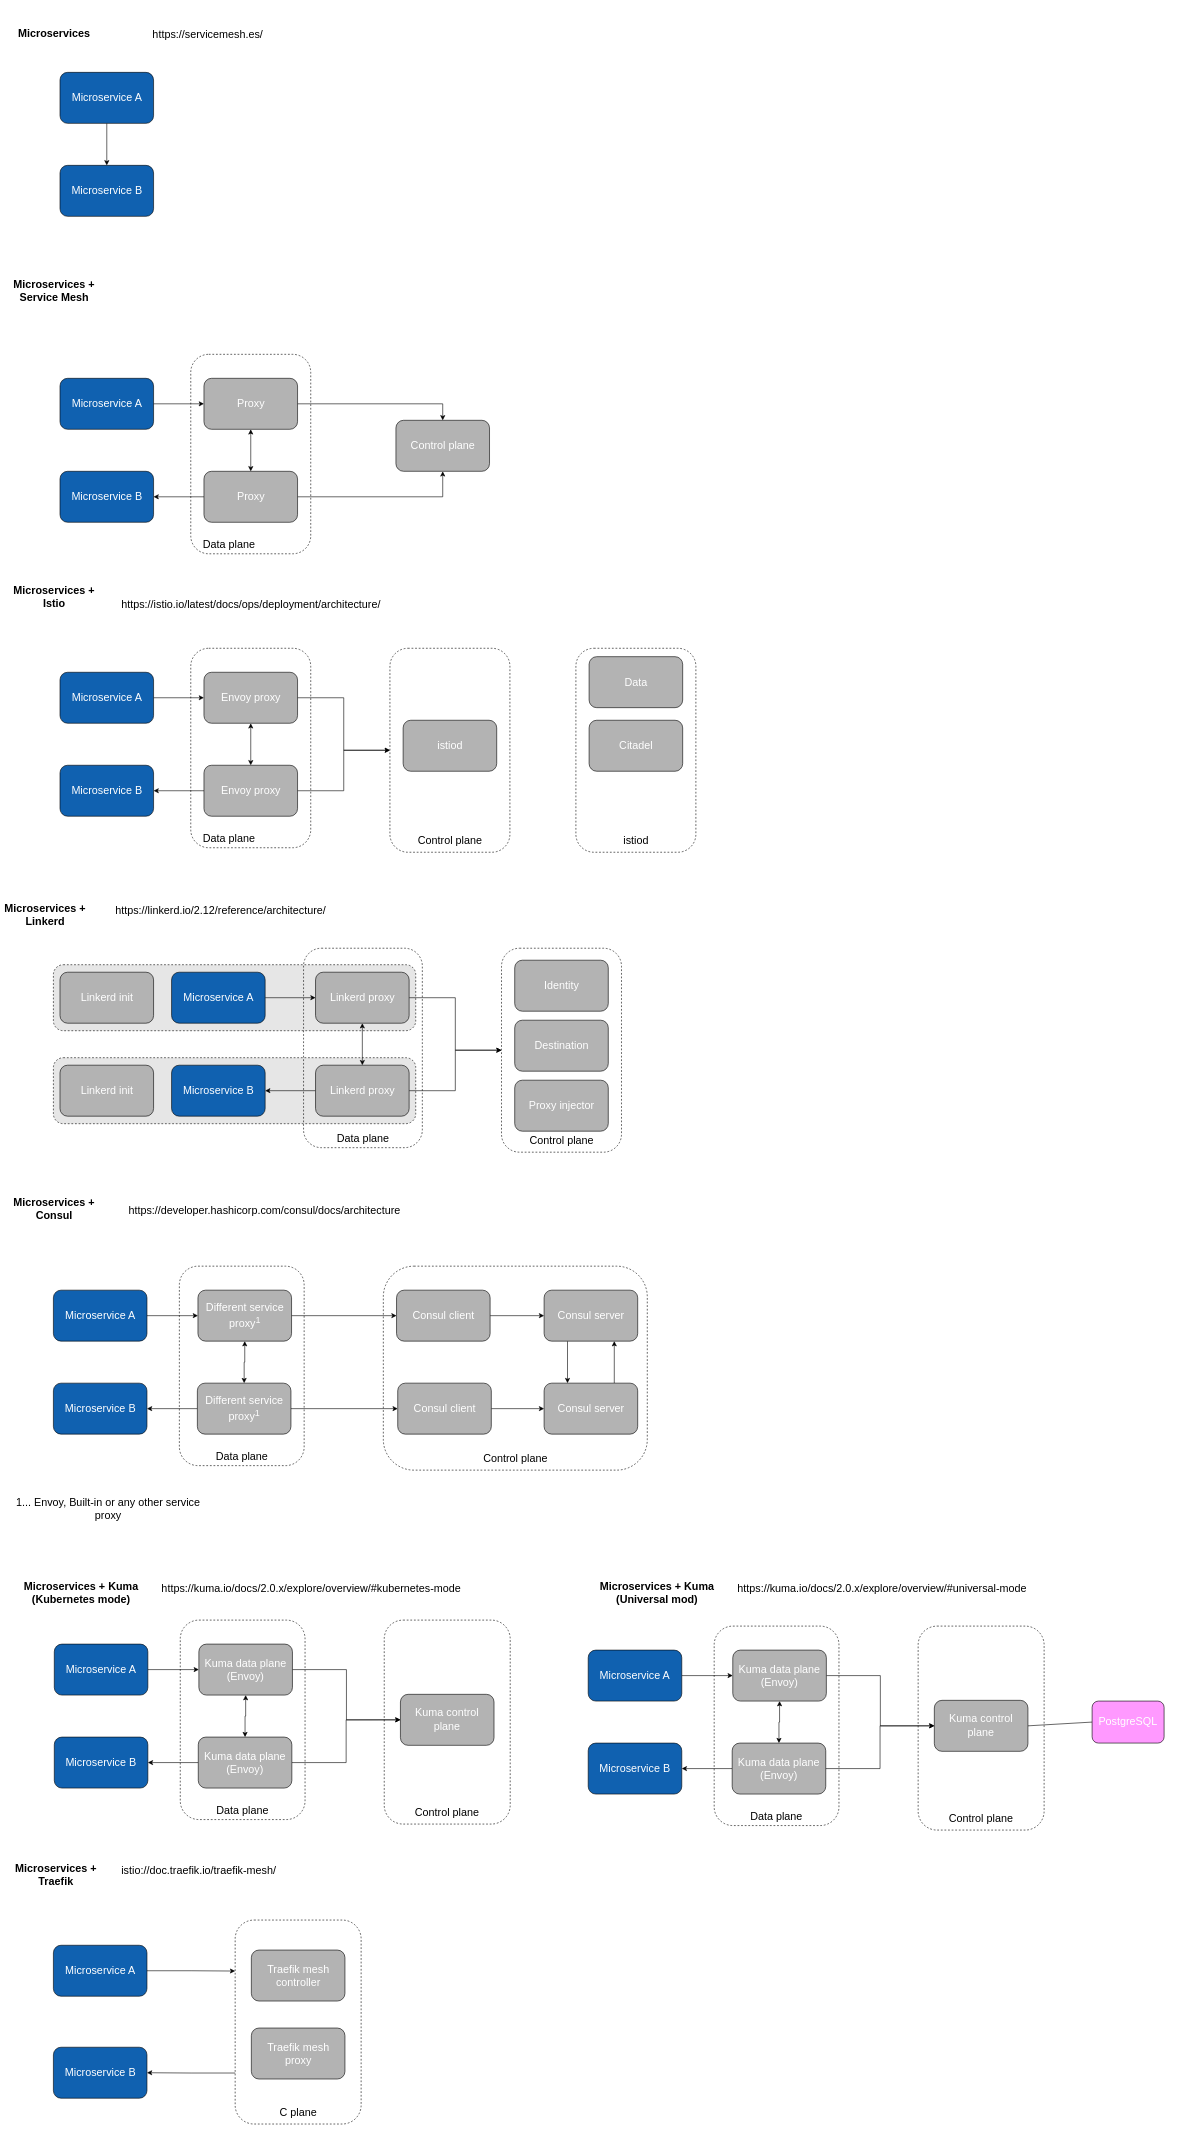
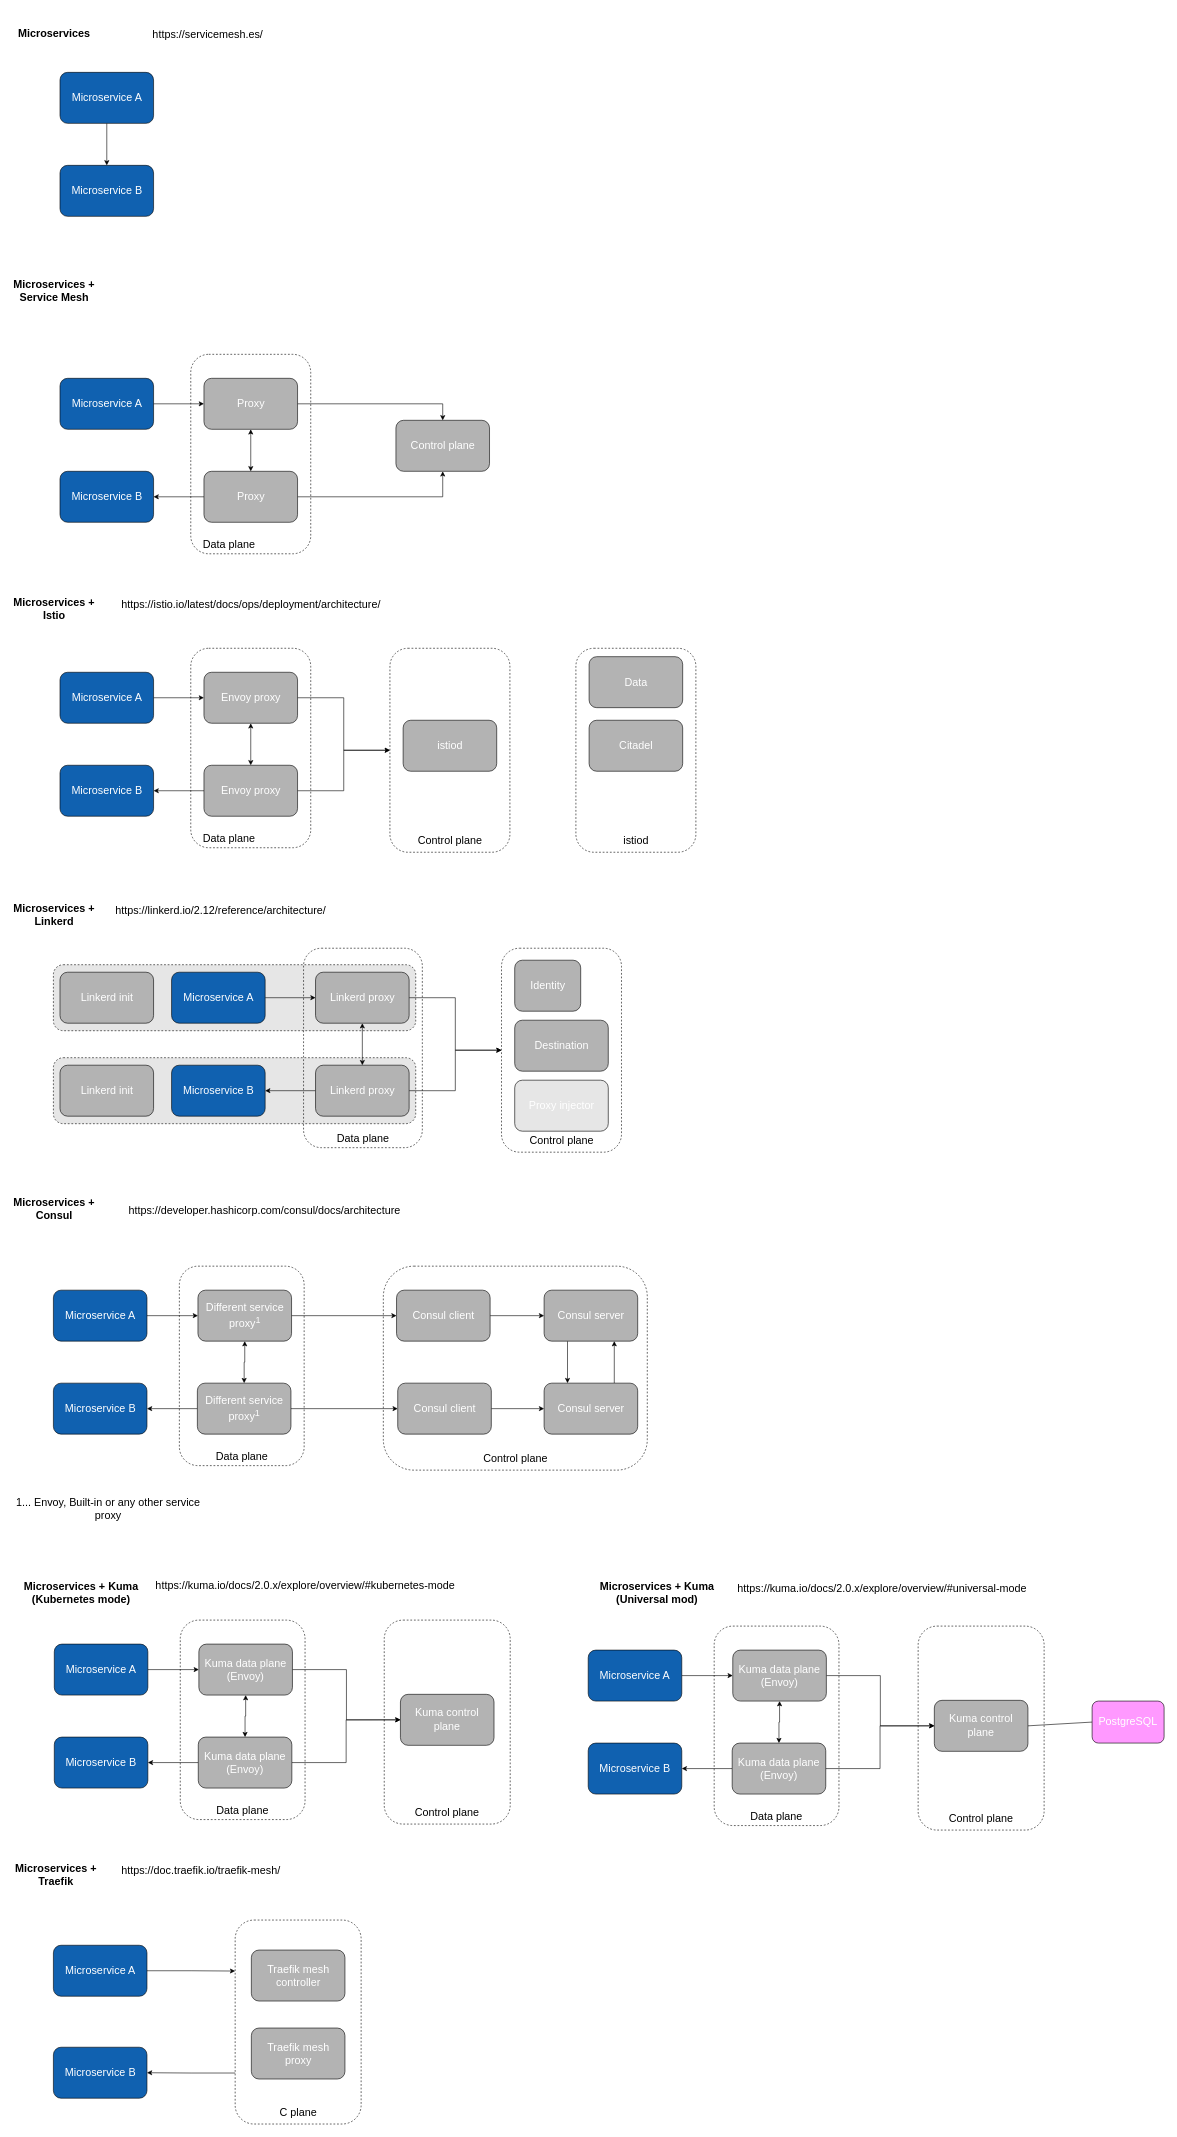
node "Microservices + Istio": moved (54, 597) -> (54, 609)
node "Microservices + Linkerd": moved (45, 915) -> (54, 915)
node "Identity": size 94x51 -> 66x51
node "Proxy injector": fillcolor #b3b3b3 -> #e6e6e6
node "https://kuma.io/docs/2.0.x/explore/overview/#kubernetes-mode": moved (320, 1593) -> (314, 1590)
node "istio://doc.traefik.io/traefik-mesh/": label "istio://doc.traefik.io/traefik-mesh/" -> "https://doc.traefik.io/traefik-mesh/"
